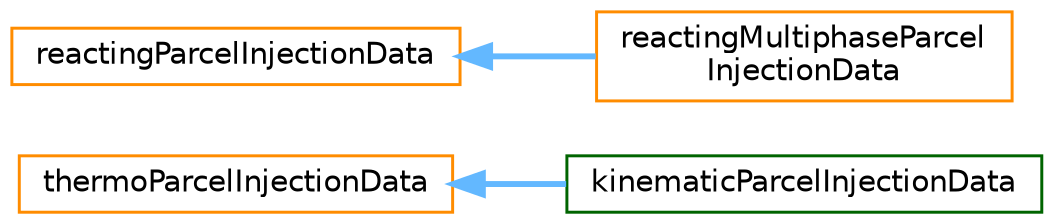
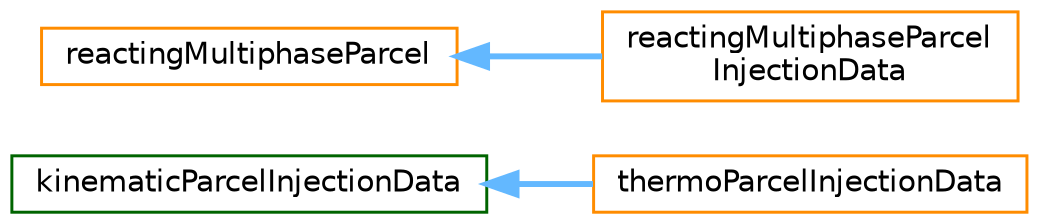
node "reactingParcelInjectionData": label "reactingParcelInjectionData" -> "reactingMultiphaseParcel"
edge "kinematicParcelInjectionData" -> "thermoParcelInjectionData": reversed
